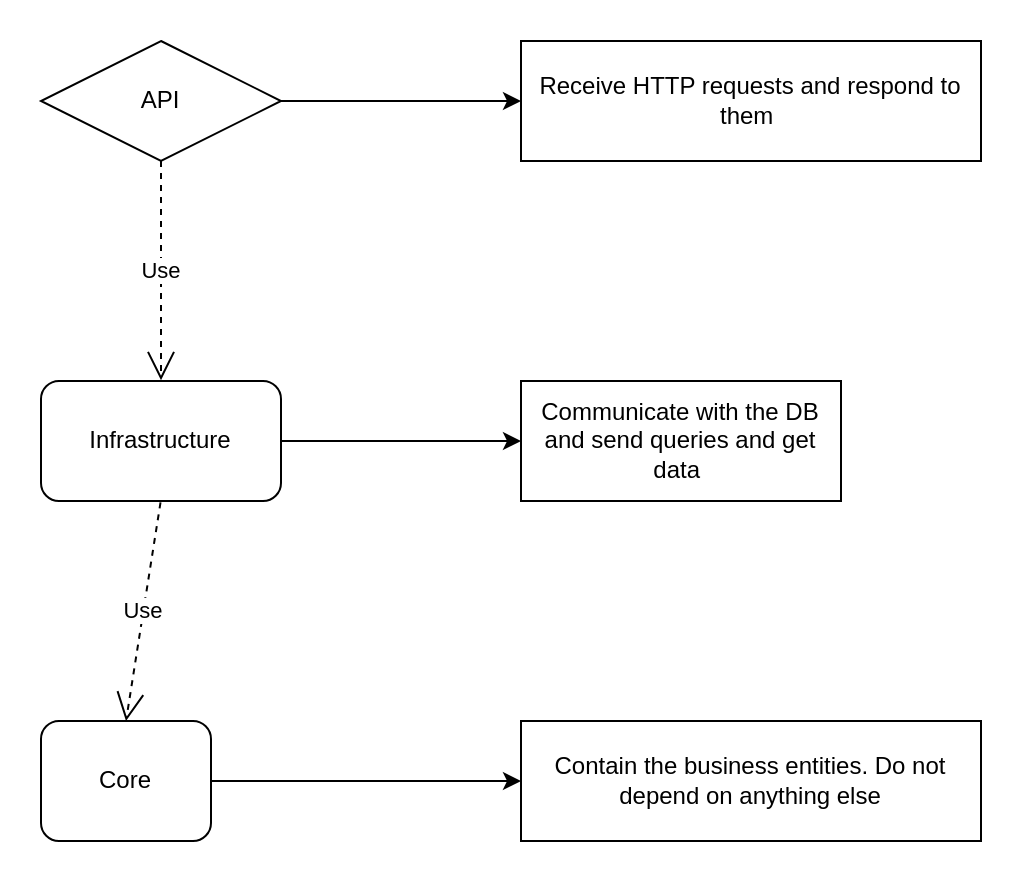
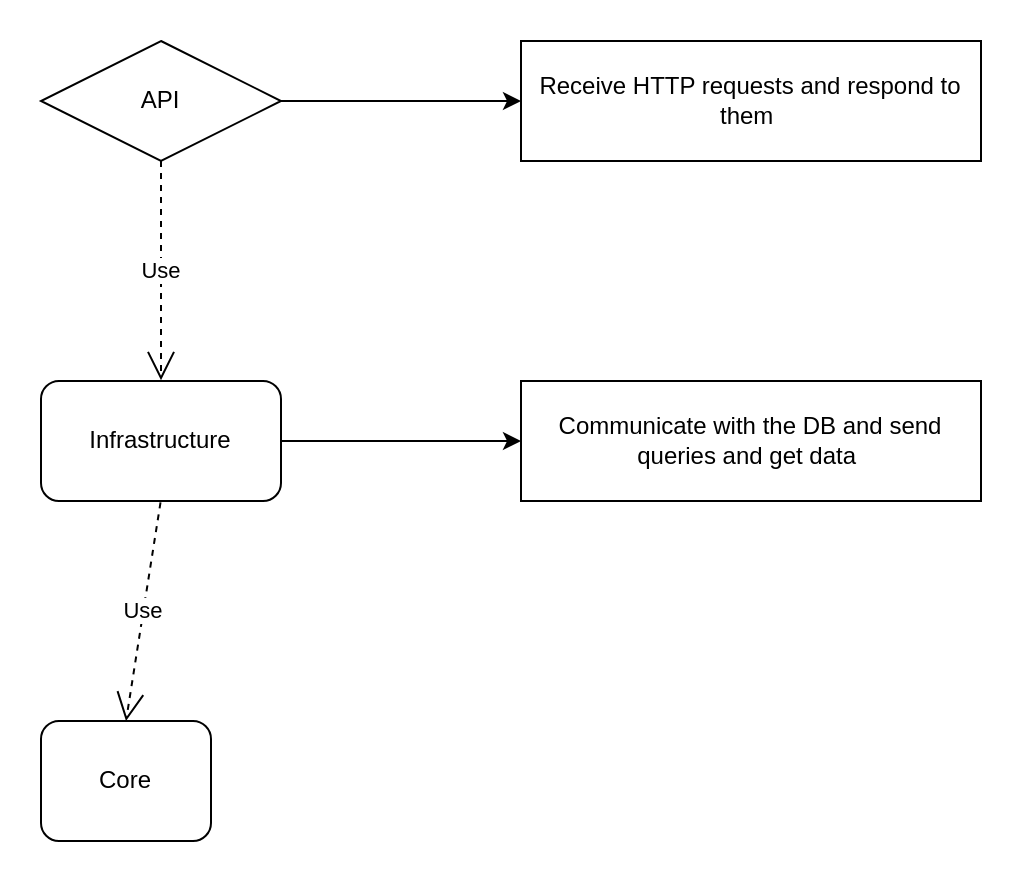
node "Communicate with the DB and send queries and get data": size 320x120 -> 460x120
edge "Core" -> "Contain the business entities. Do not depend on anything else": removed
node "Contain the business entities. Do not depend on anything else": removed
